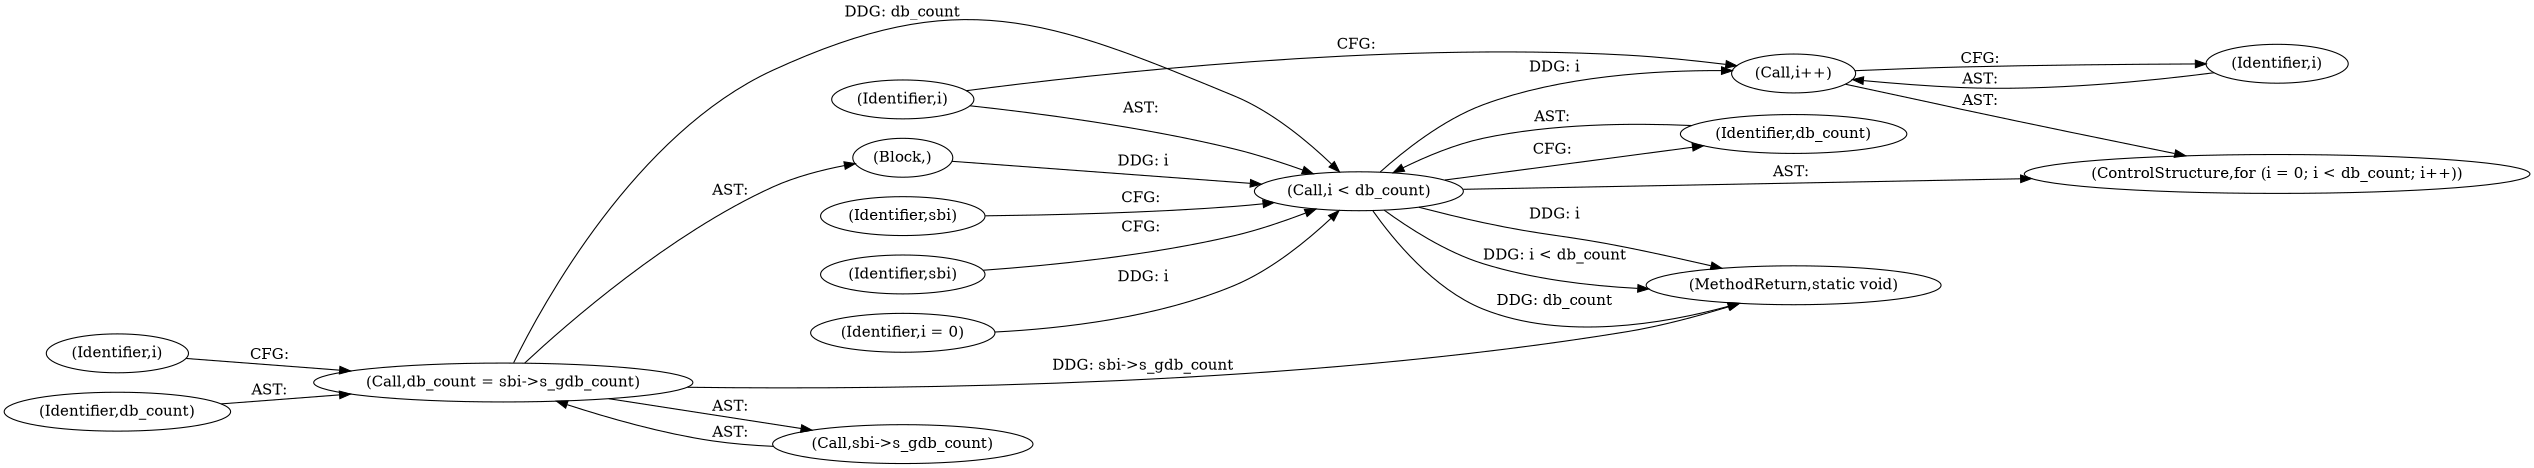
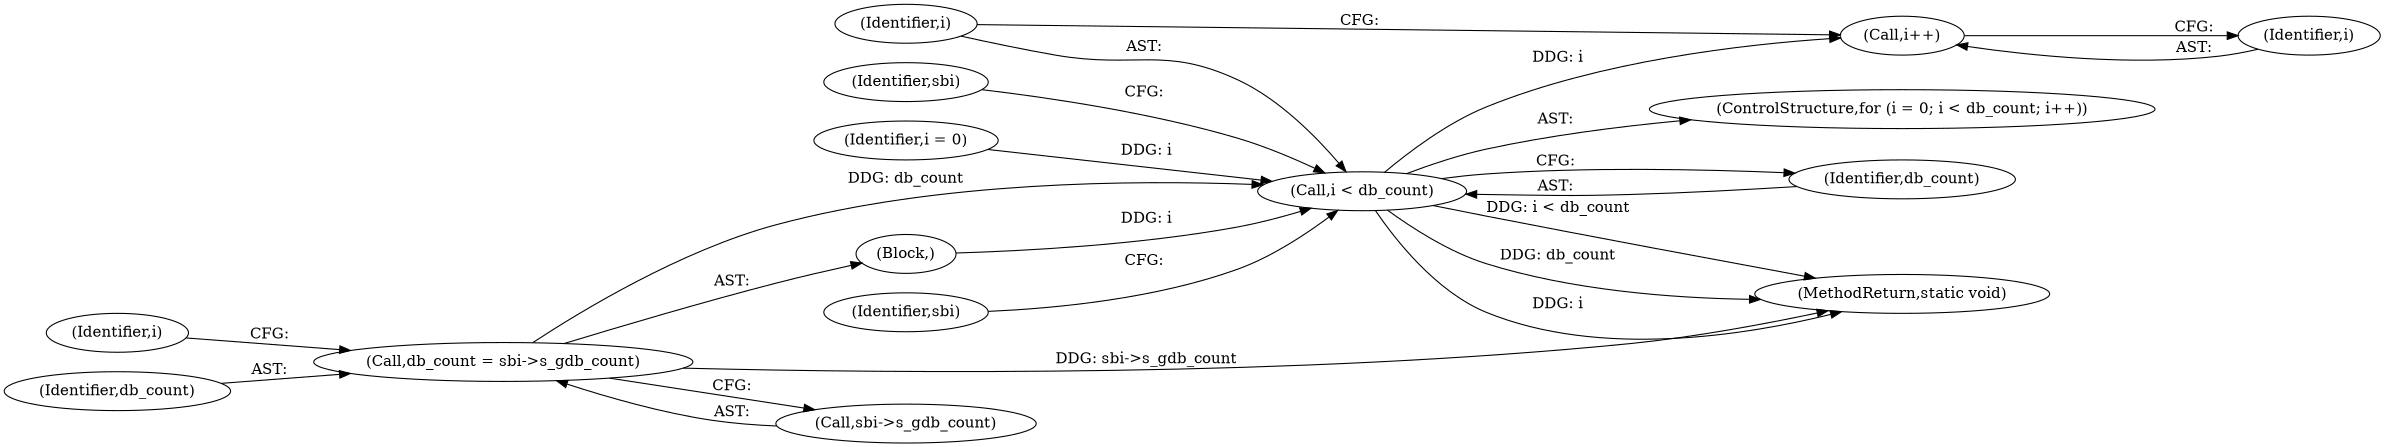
edge "(Call,i++)" -> "(ControlStructure,for (i = 0; i < db_count; i++))": removed, label "AST:"
edge "(Call,db_count = sbi->s_gdb_count)" -> "(Call,sbi->s_gdb_count)": label "AST: " -> "CFG: "
